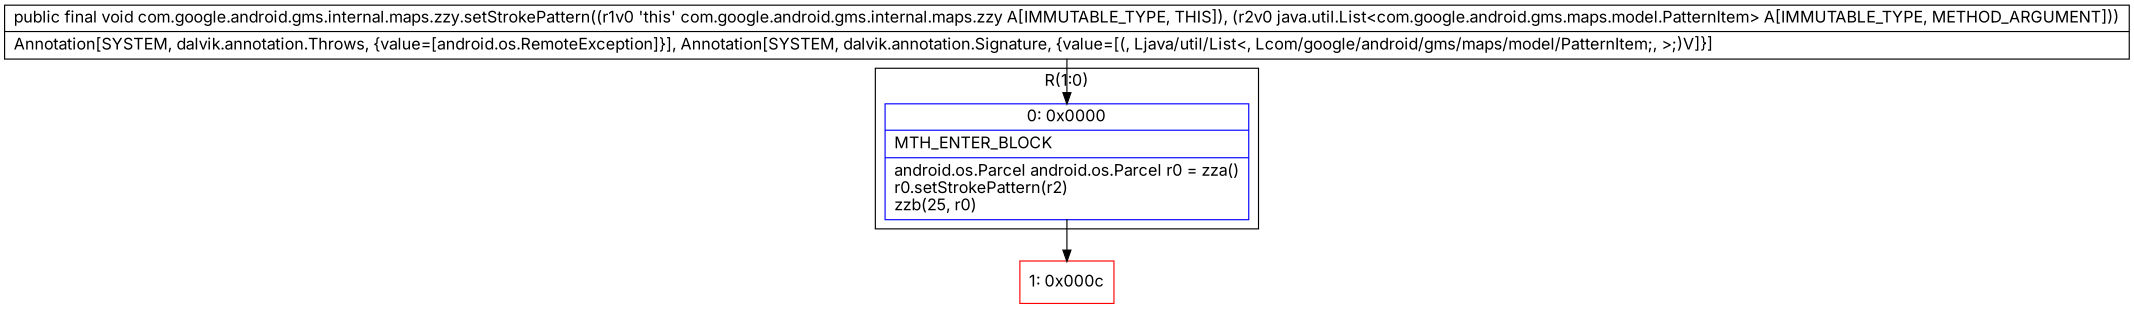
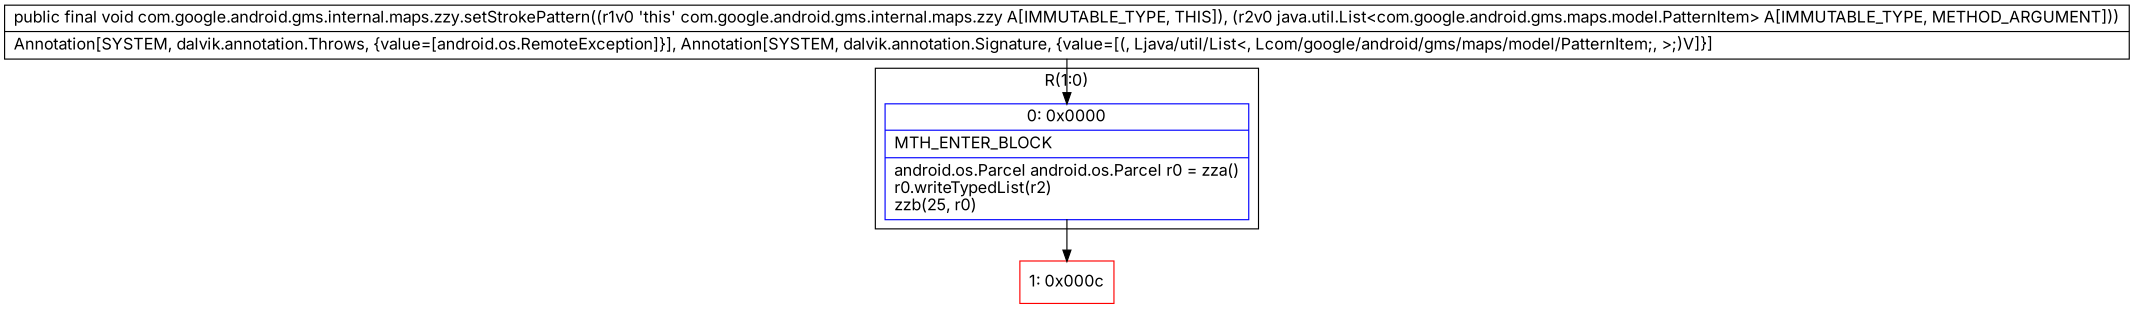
node "0: 0x0000": text "r0.setStrokePattern(r2)" -> "r0.writeTypedList(r2)"
